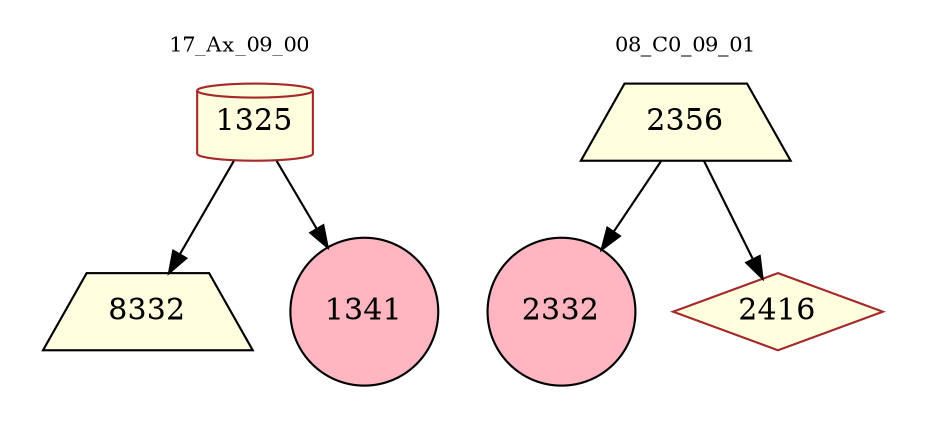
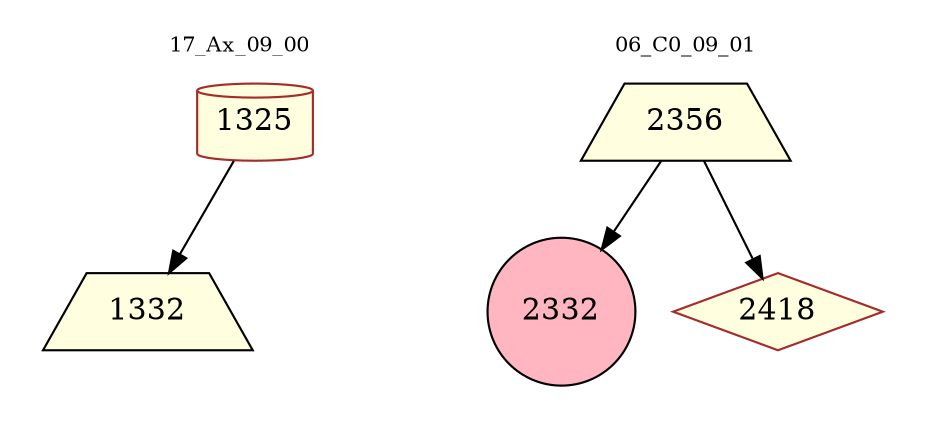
cluster "08_C0_09_01": label "08_C0_09_01" -> "06_C0_09_01"
node "8332": label "8332" -> "1332"
node "1341": removed
node "2416": label "2416" -> "2418"
